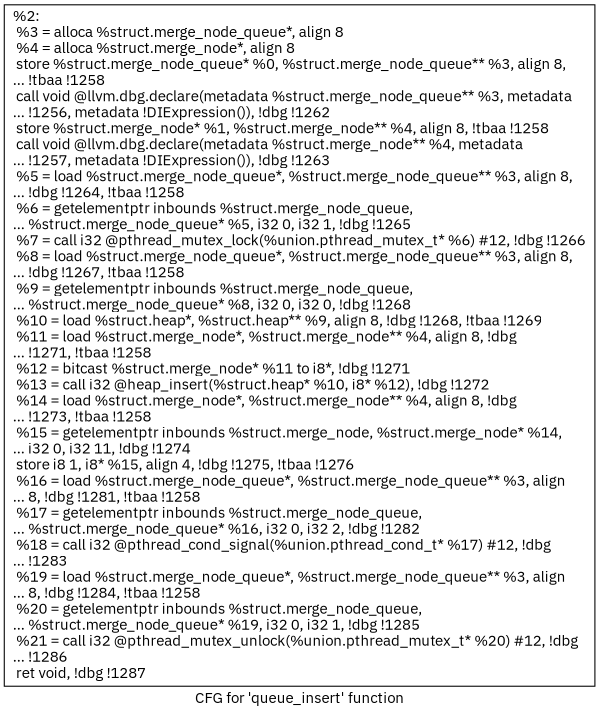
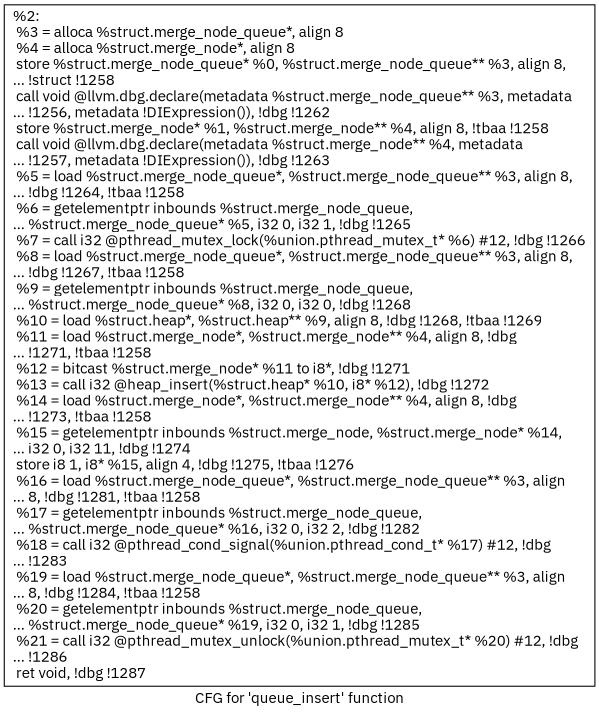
node "%2:": text "... !tbaa !1258" -> "... !struct !1258"
